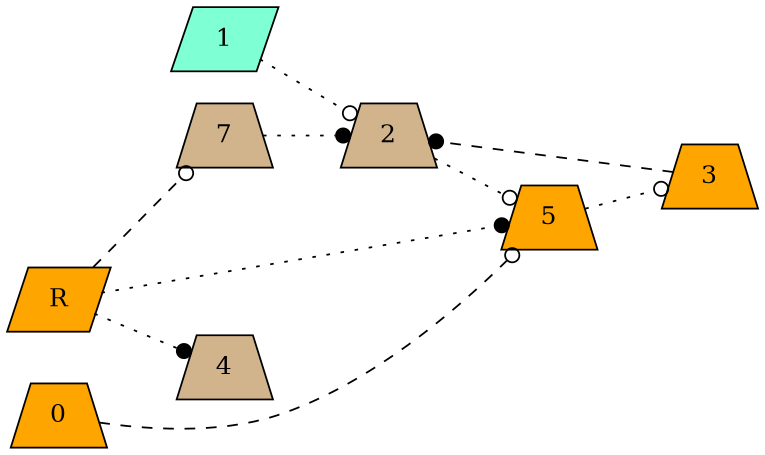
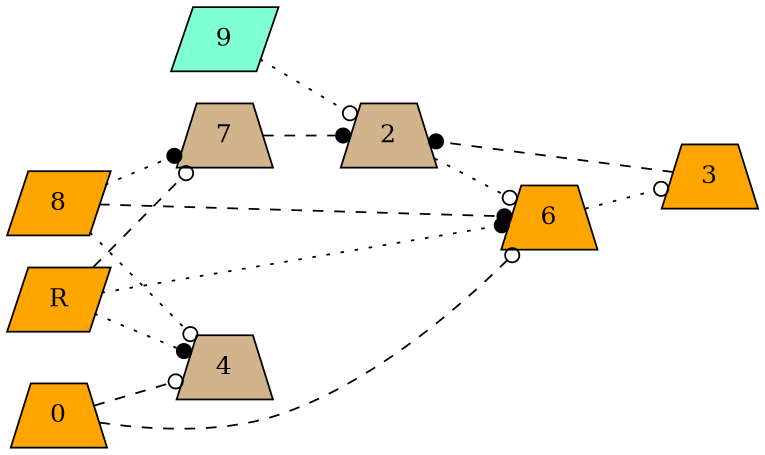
node "1": label "1" -> "9"
edge "7" -> "2": style dotted -> dashed
node "8": added
node "5": label "5" -> "6"
edge "0" -> "4": added
